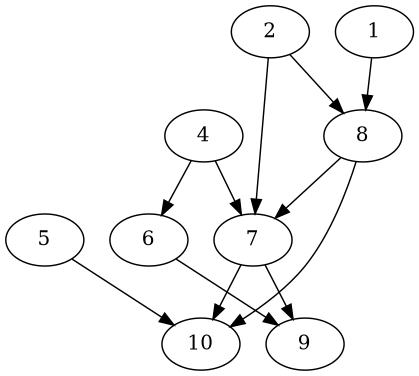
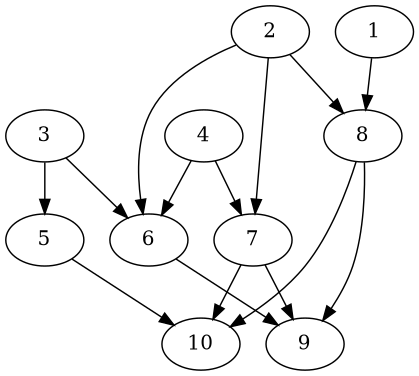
edge "2" -> "6": added
node "3": added
edge "8" -> "7": now "8" -> "9"
